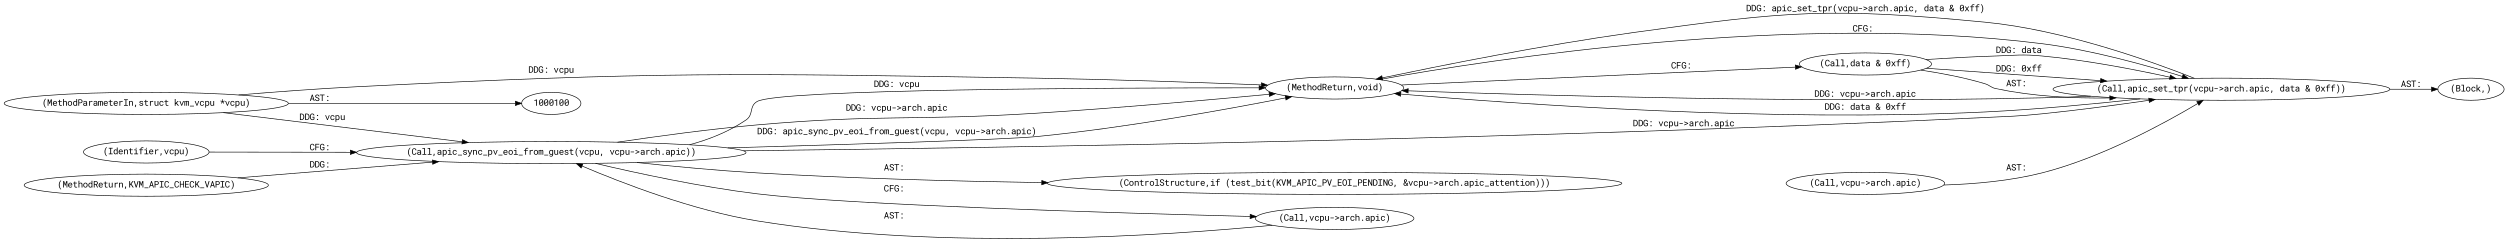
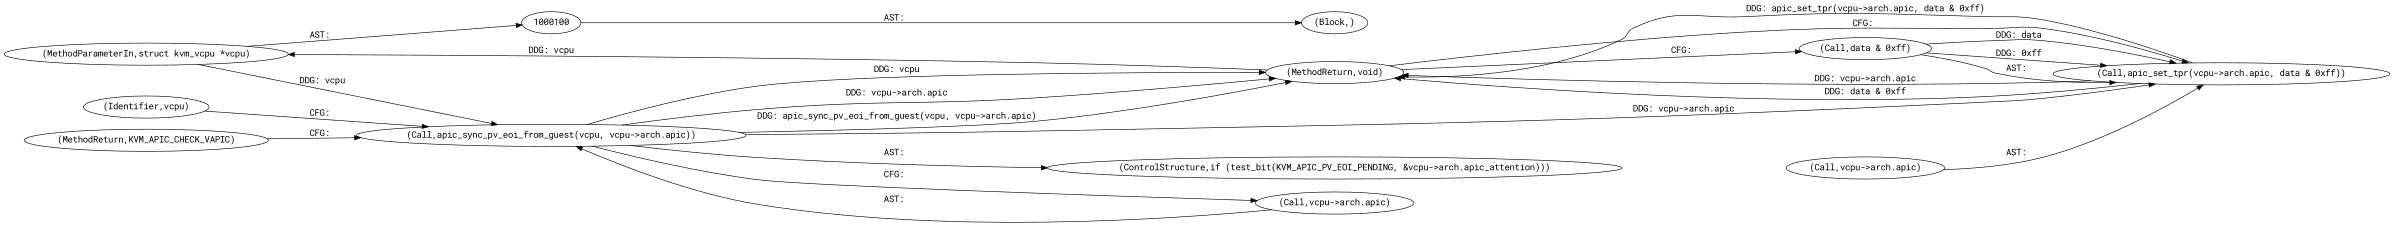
edge "(MethodParameterIn,struct kvm_vcpu *vcpu)" -> "(MethodReturn,void)": reversed
edge "(Call,apic_set_tpr(vcpu->arch.apic, data & 0xff))" -> "(Block,)": now "1000100" -> "(Block,)"
edge "(MethodReturn,KVM_APIC_CHECK_VAPIC)" -> "(Call,apic_sync_pv_eoi_from_guest(vcpu, vcpu->arch.apic))": label "DDG: " -> "CFG: "
